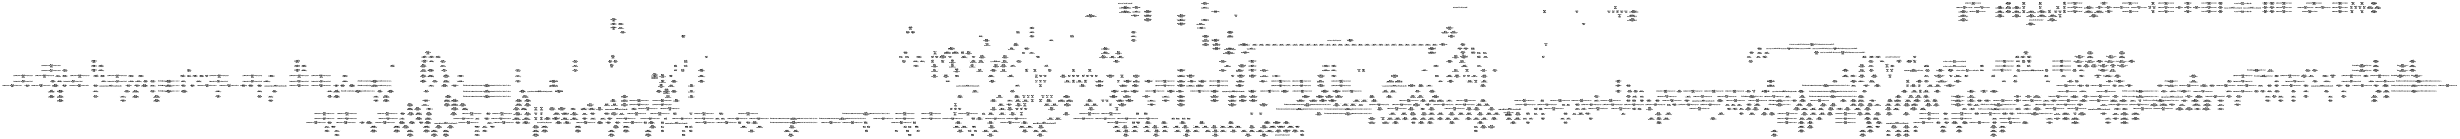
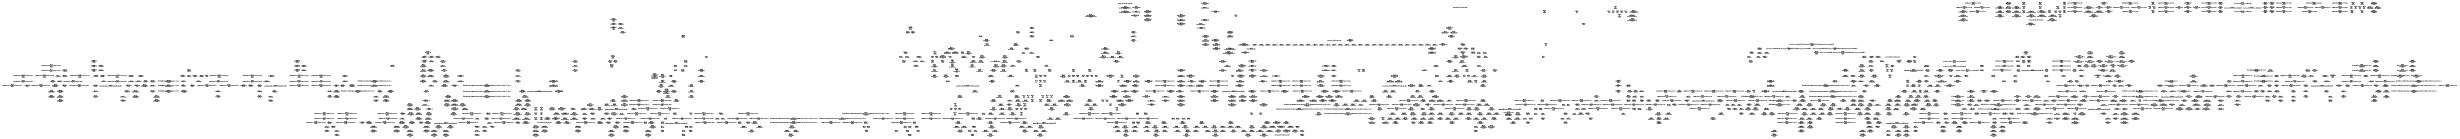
node "CE0x50b0cb0": added
node "CE0x51a34e0": added
